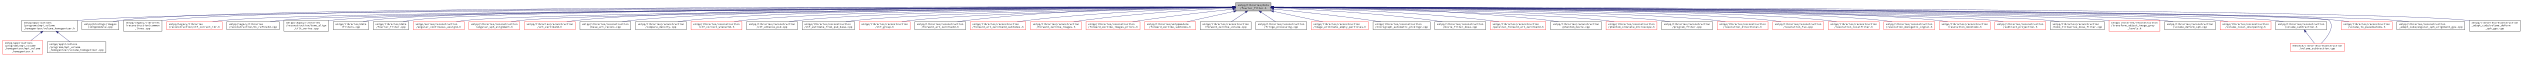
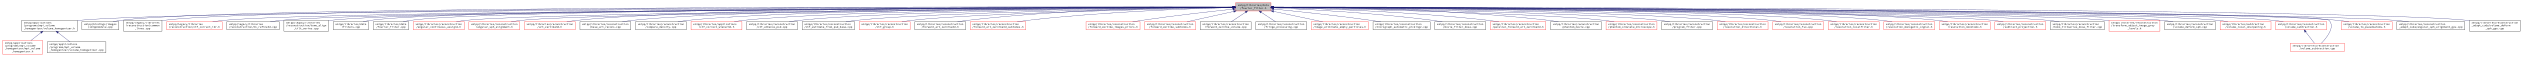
node "xmipp/libraries/data /fourier_filter.h": color black -> red
node "xmipp/series/reconstruction /angular_continuous_assign2.h": label "xmipp/series/reconstruction /angular_continuous_assign2.h" -> "xmipp/libraries/reconstruction /angular_continuous_assign2.h"
node "xmipp/libraries/reconstruction /ctf_correct_wiener3d.h": label "xmipp/libraries/reconstruction /ctf_correct_wiener3d.h" -> "xmipp/libraries/applications /ctf_correct_wiener3d.h"
node "xmipp/libraries/reconstruction /forward_zernike_images.h": removed
node "xmipp/libraries/xmippmodule /forward_zernike_subtomos.h": label "xmipp/libraries/xmippmodule /forward_zernike_subtomos.h" -> "xmipp/libraries/reconstruction /forward_zernike_subtomos.h"
node "xmipp/libraries/reconstruction /volume_local_sharpening.h": label "xmipp/libraries/reconstruction /volume_local_sharpening.h" -> "xmipp/libraries/subtraction /volume_local_sharpening.h"
node "xmipp/libraries/reconstruction /volume_subtraction.h": color black -> red
node "enhance/libraries/reconstruction /volume_subtraction.cpp": label "enhance/libraries/reconstruction /volume_subtraction.cpp" -> "xmipp/libraries/reconstruction /volume_subtraction.cpp"
